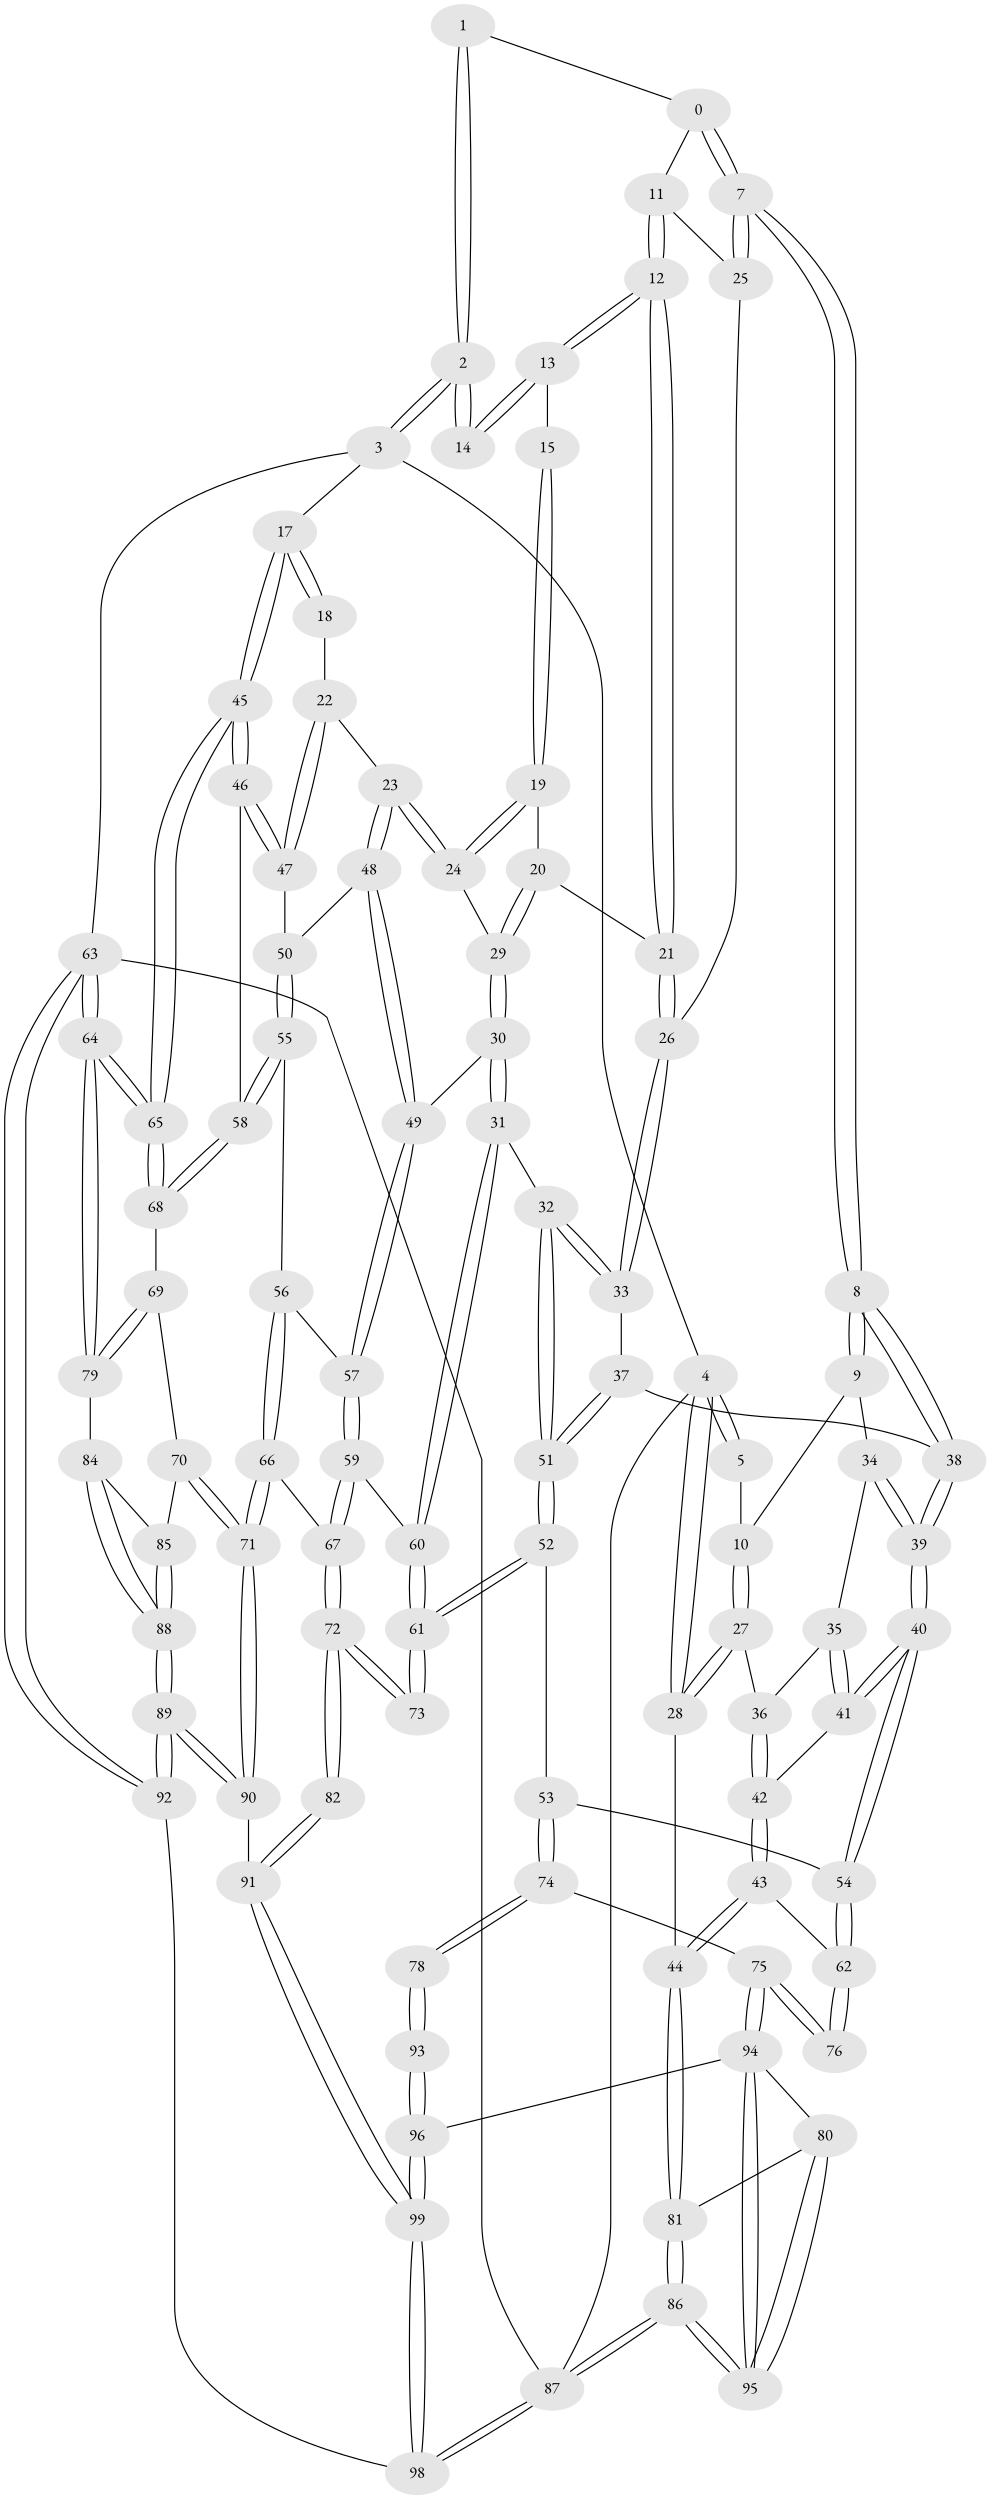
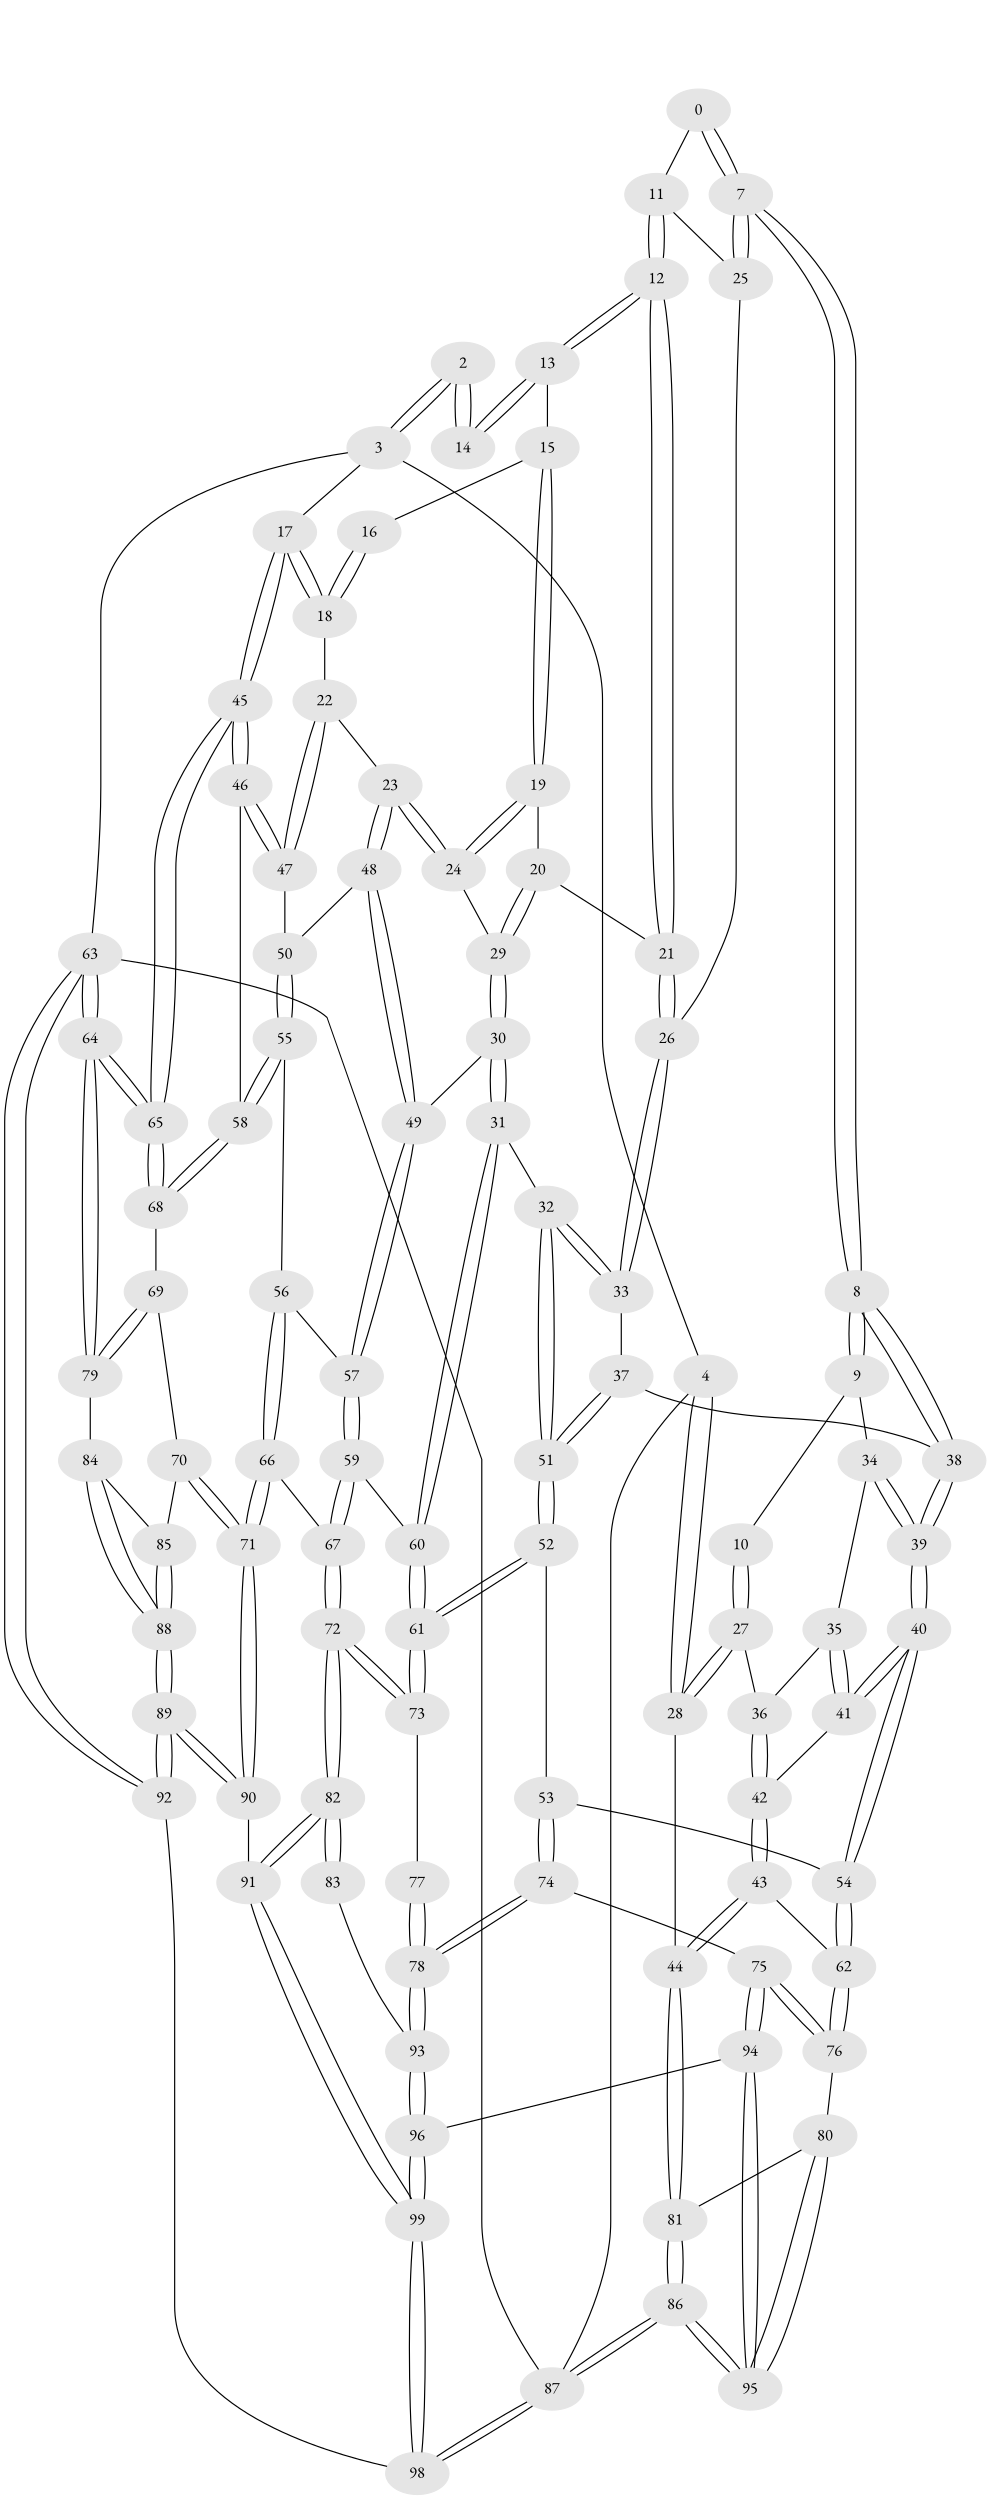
node "1": removed
node "16": added
node "5": removed
node "83": added
node "77": added
edge "94" -- "80": now "76" -- "80"
